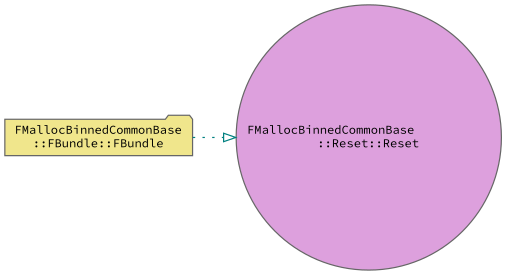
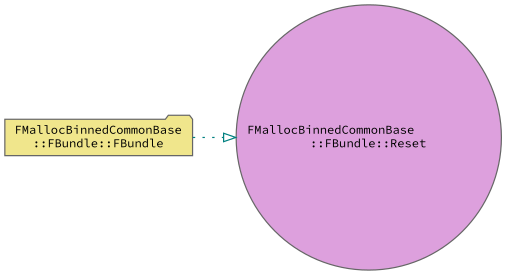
node "FMallocBinnedCommonBase ::Reset::Reset": label "FMallocBinnedCommonBase ::Reset::Reset" -> "FMallocBinnedCommonBase ::FBundle::Reset"
